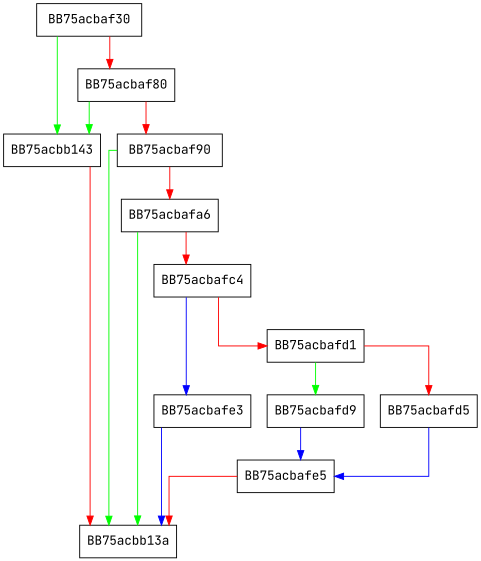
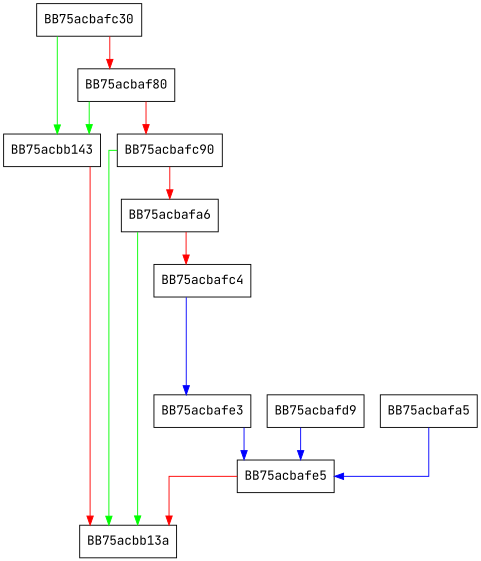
node "BB75acbaf30": label "BB75acbaf30" -> "BB75acbafc30"
node "BB75acbaf90": label "BB75acbaf90" -> "BB75acbafc90"
node "BB75acbafd1": removed
node "BB75acbafd5": label "BB75acbafd5" -> "BB75acbafa5"
edge "BB75acbafe3" -> "BB75acbb13a": now "BB75acbafe3" -> "BB75acbafe5"
